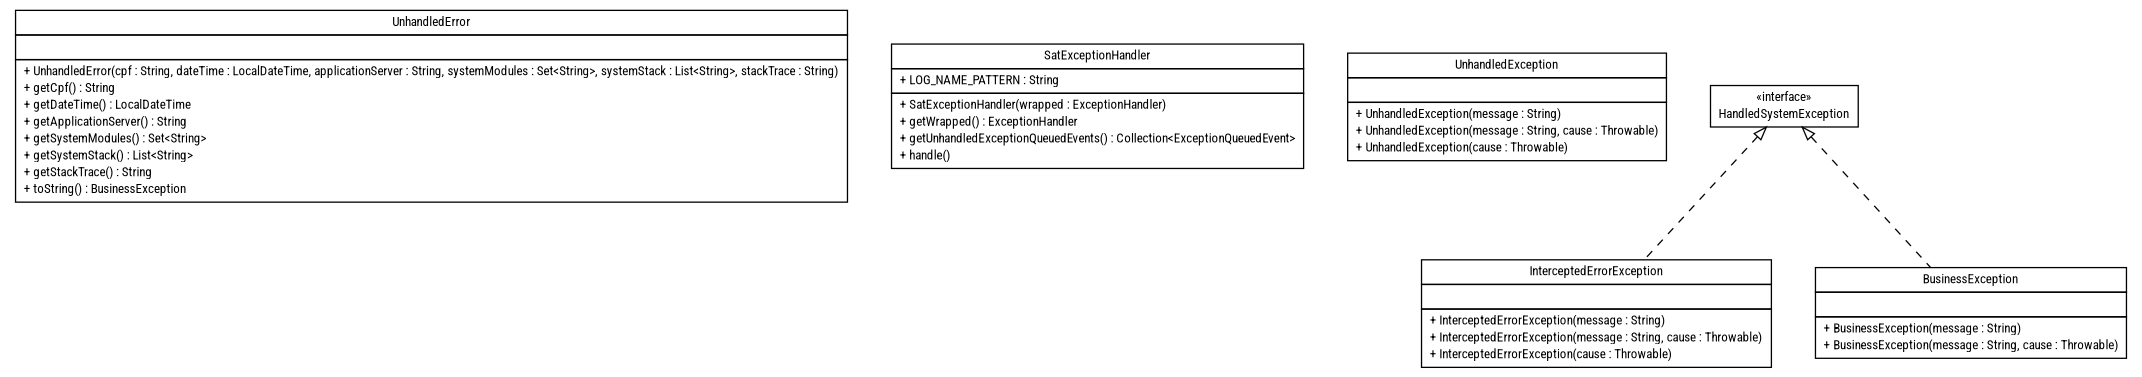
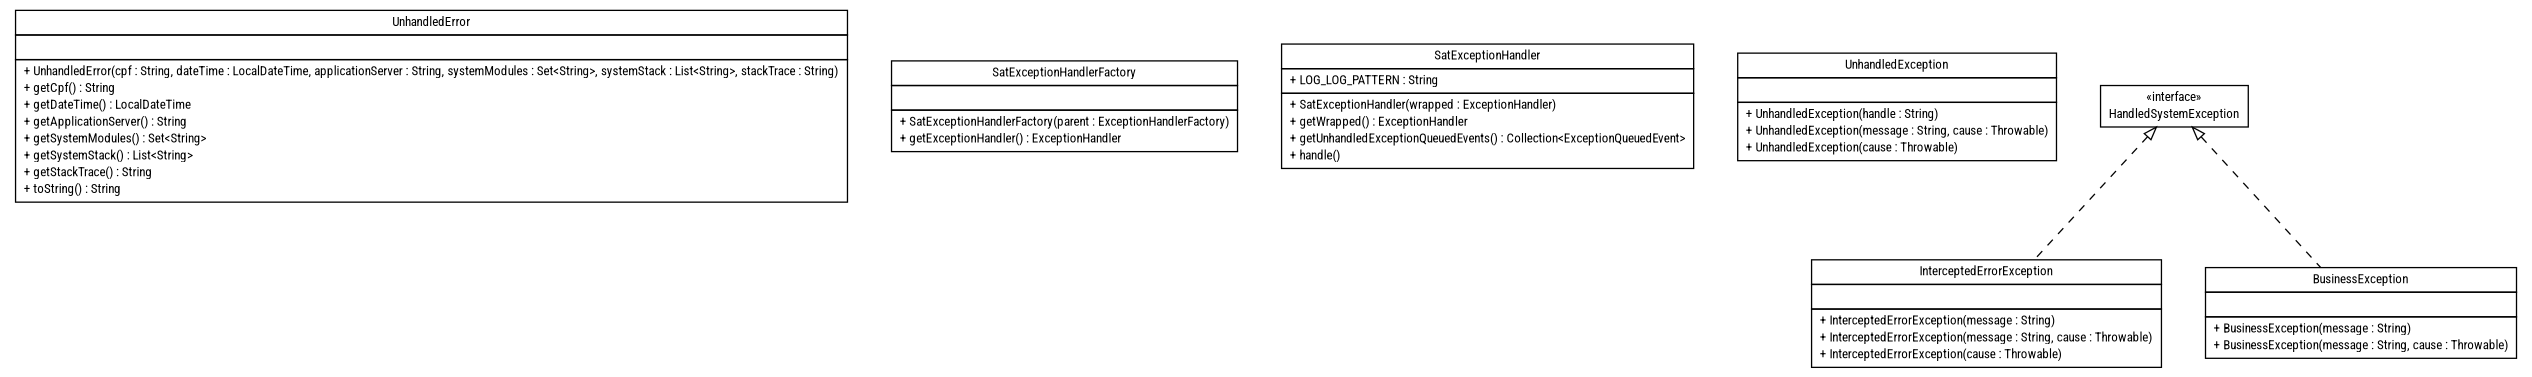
node "SatExceptionHandler": text "+ LOG_NAME_PATTERN : String" -> "+ LOG_LOG_PATTERN : String"
node "SatExceptionHandlerFactory": added
node "UnhandledException": text "+ UnhandledException(message : String)" -> "+ UnhandledException(handle : String)"
node "UnhandledError": text "+ toString() : BusinessException" -> "+ toString() : String"
